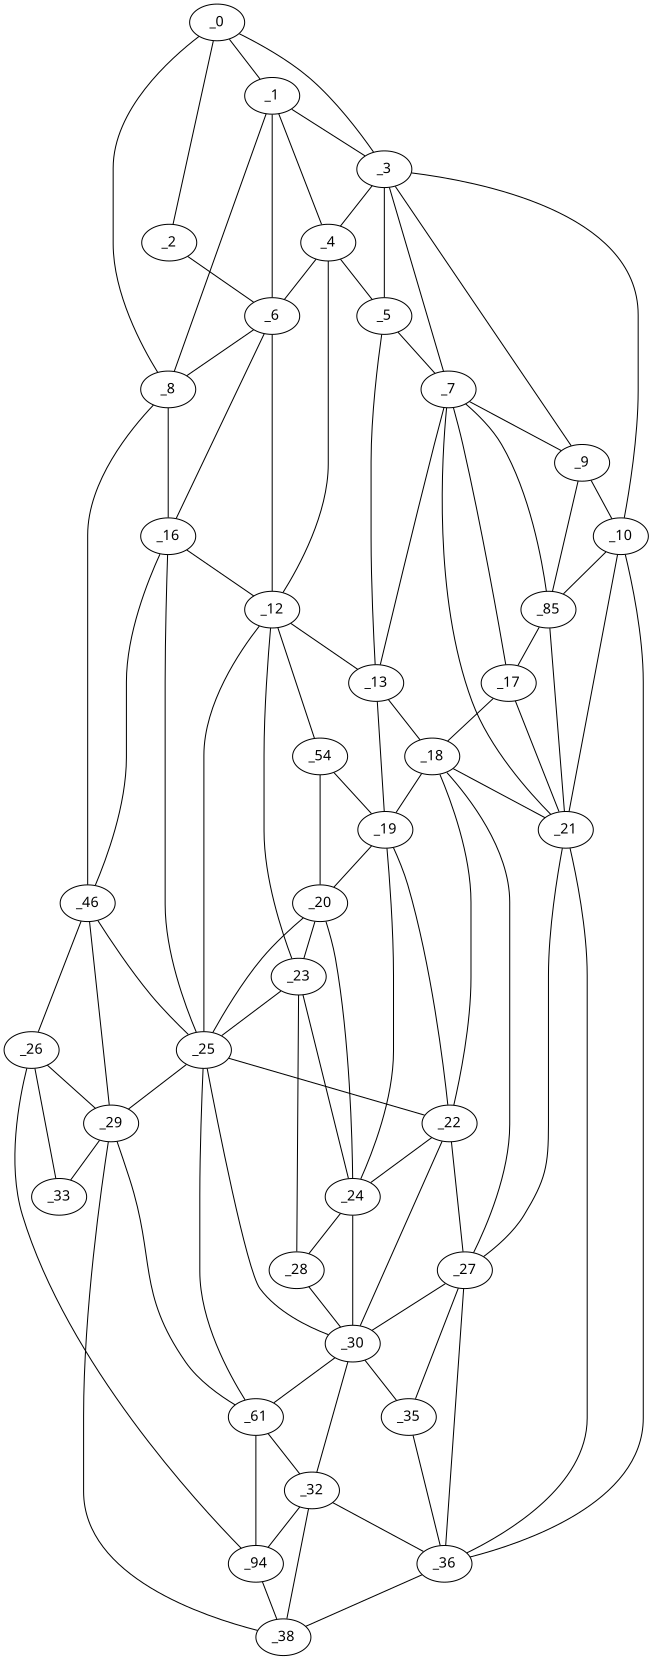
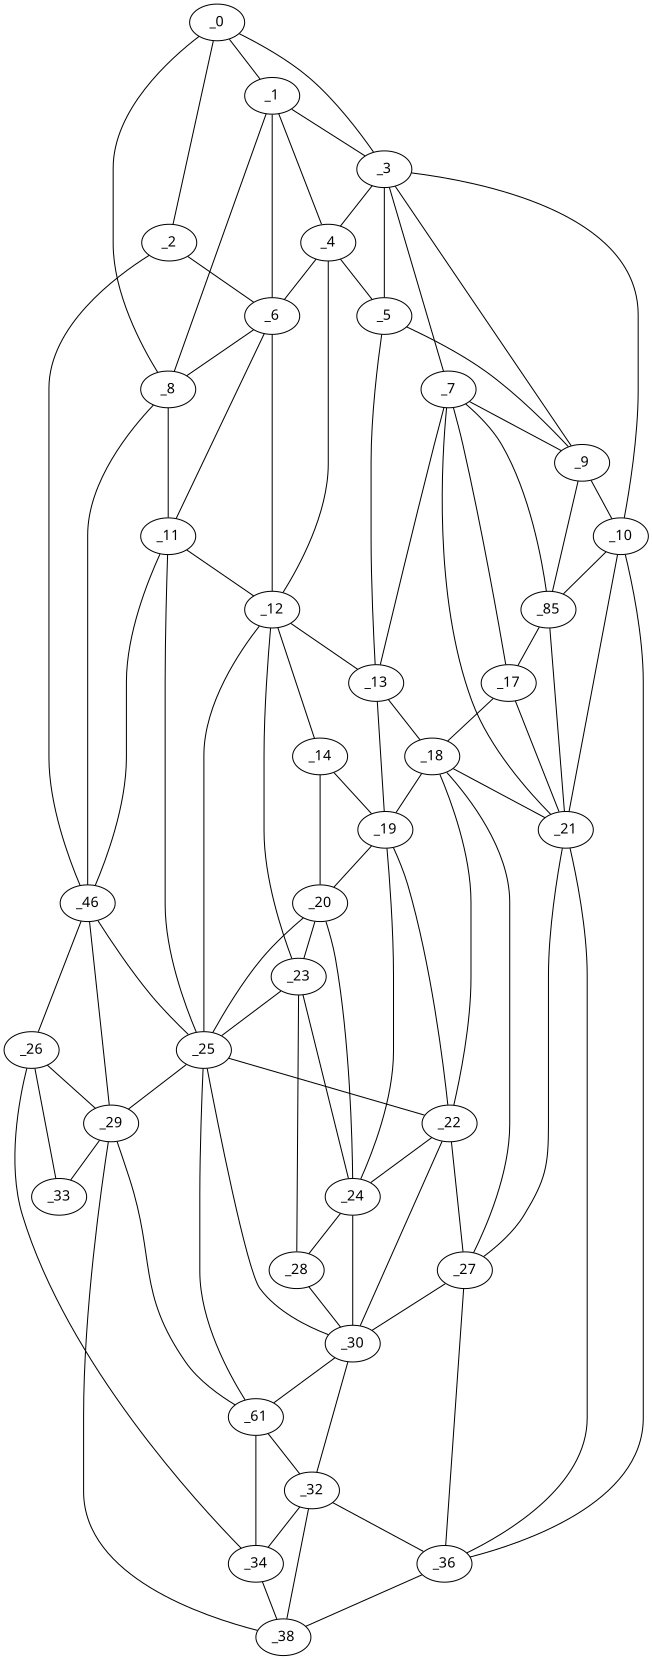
edge "_5" -- "_7": now "_5" -- "_9"
node "_16": label "_16" -> "_11"
edge "_2" -- "_46": added
node "_54": label "_54" -> "_14"
node "_35": removed
node "_94": label "_94" -> "_34"
